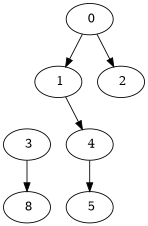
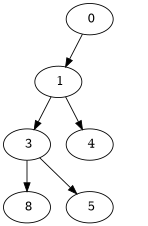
node "2": removed
edge "1" -> "3": added
edge "4" -> "5": now "3" -> "5"
